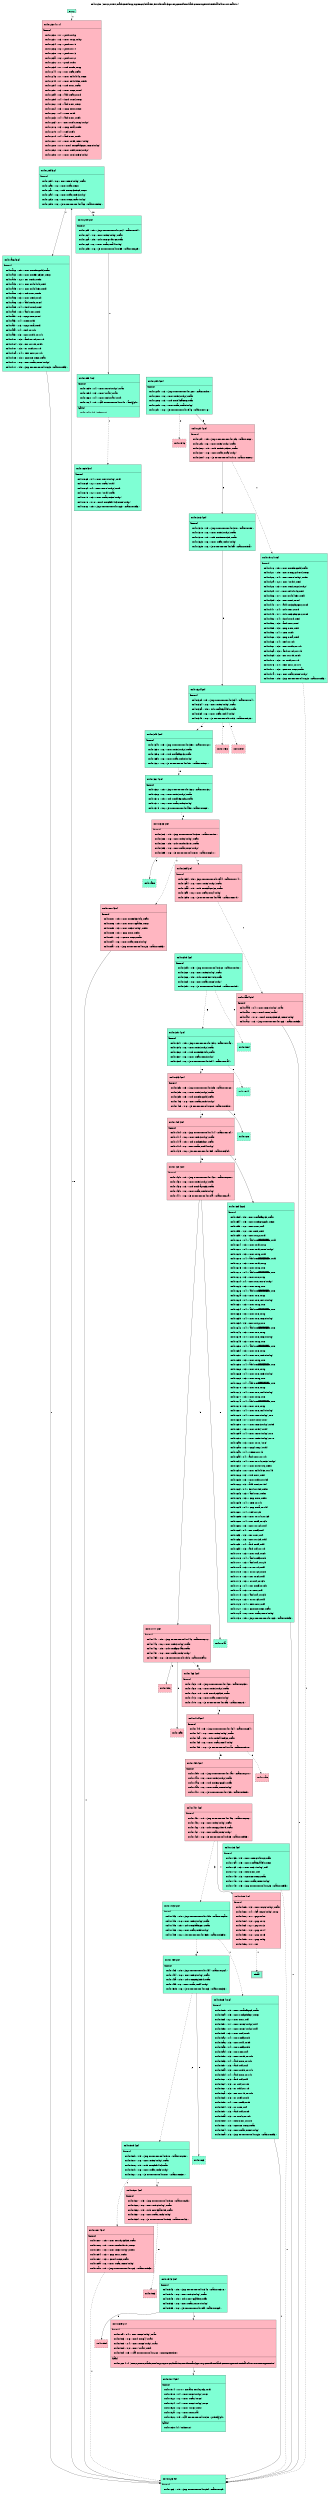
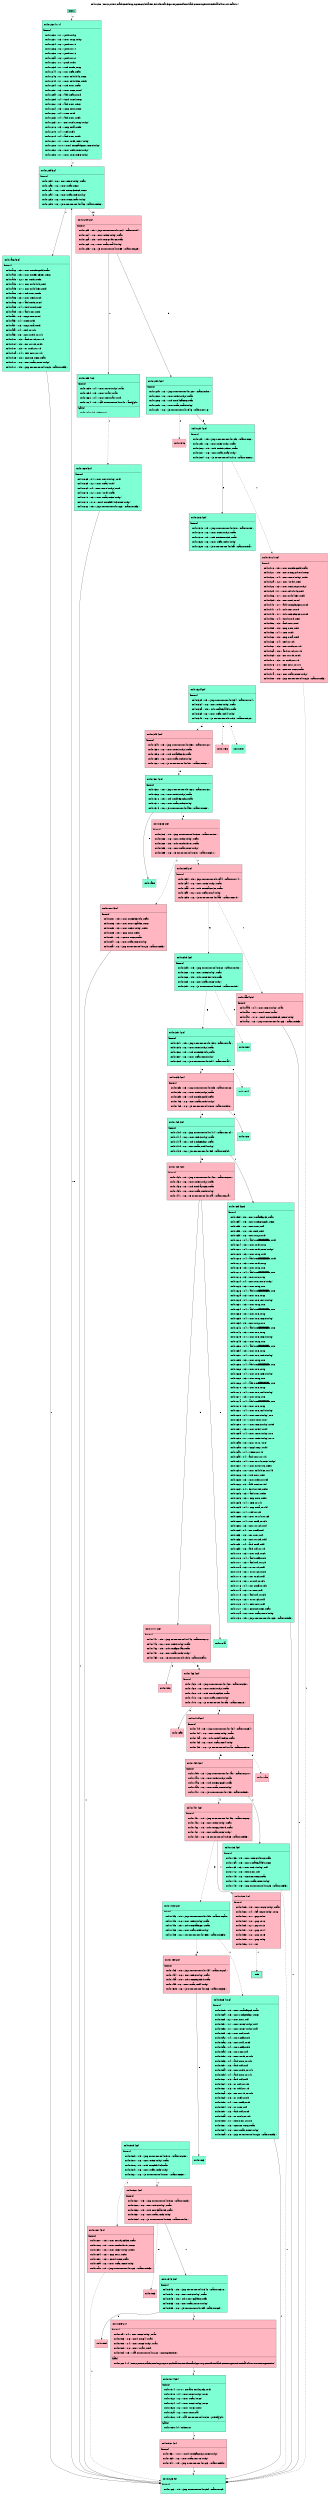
node "Entry": label "Entry" -> "Users"
node "0x401230 [111]": fillcolor lightpink -> aquamarine
edge "0x401230 [111]" -> "0x40129f [32]": added, label "1"
node "0x4012bf [28]": fillcolor aquamarine -> lightpink
edge "0x4012bf [28]" -> "0x4012db [28]": added, label "9"
node "0x4012f7 [28]": fillcolor lightpink -> aquamarine
edge "0x401313 [28]" -> "0x40132f [28]": removed, label "8"
node "0x401b1c [105]": fillcolor aquamarine -> lightpink
node "0x40134b [28]": fillcolor aquamarine -> lightpink
node "0x401b97": fillcolor lightpink -> aquamarine
edge "0x401383 [28]" -> "0x401a9e": now "0x401367 [28]" -> "0x401a9e"
edge "0x40139f [28]" -> "0x4013bb [28]": added, label "6"
node "0x40140f [28]": fillcolor lightpink -> aquamarine
edge "0x401869 [30]" -> "0x401c23 [5]": added, label "1"
edge "0x401447 [28]" -> "0x4018a5": now "0x401463 [28]" -> "0x4018a5"
edge "0x40149b [28]" -> "0x4014b7 [28]": added, label "4"
edge "0x40149b [28]" -> "0x401735 [30]": added, label "1"
node "0x4014ef [28]": fillcolor aquamarine -> lightpink
node "Final": label "Final" -> "Exit"
edge "0x4014ef [28]" -> "0x40150b [28]": removed, label "2"
edge "0x401527 [28]" -> "0x401543 [28]": added, label "1"
node "0x401931 [21]": added
